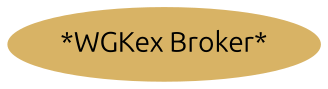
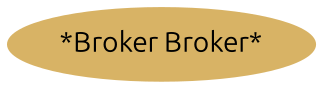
node "*WGKex Broker*": label "*WGKex Broker*" -> "*Broker Broker*"
